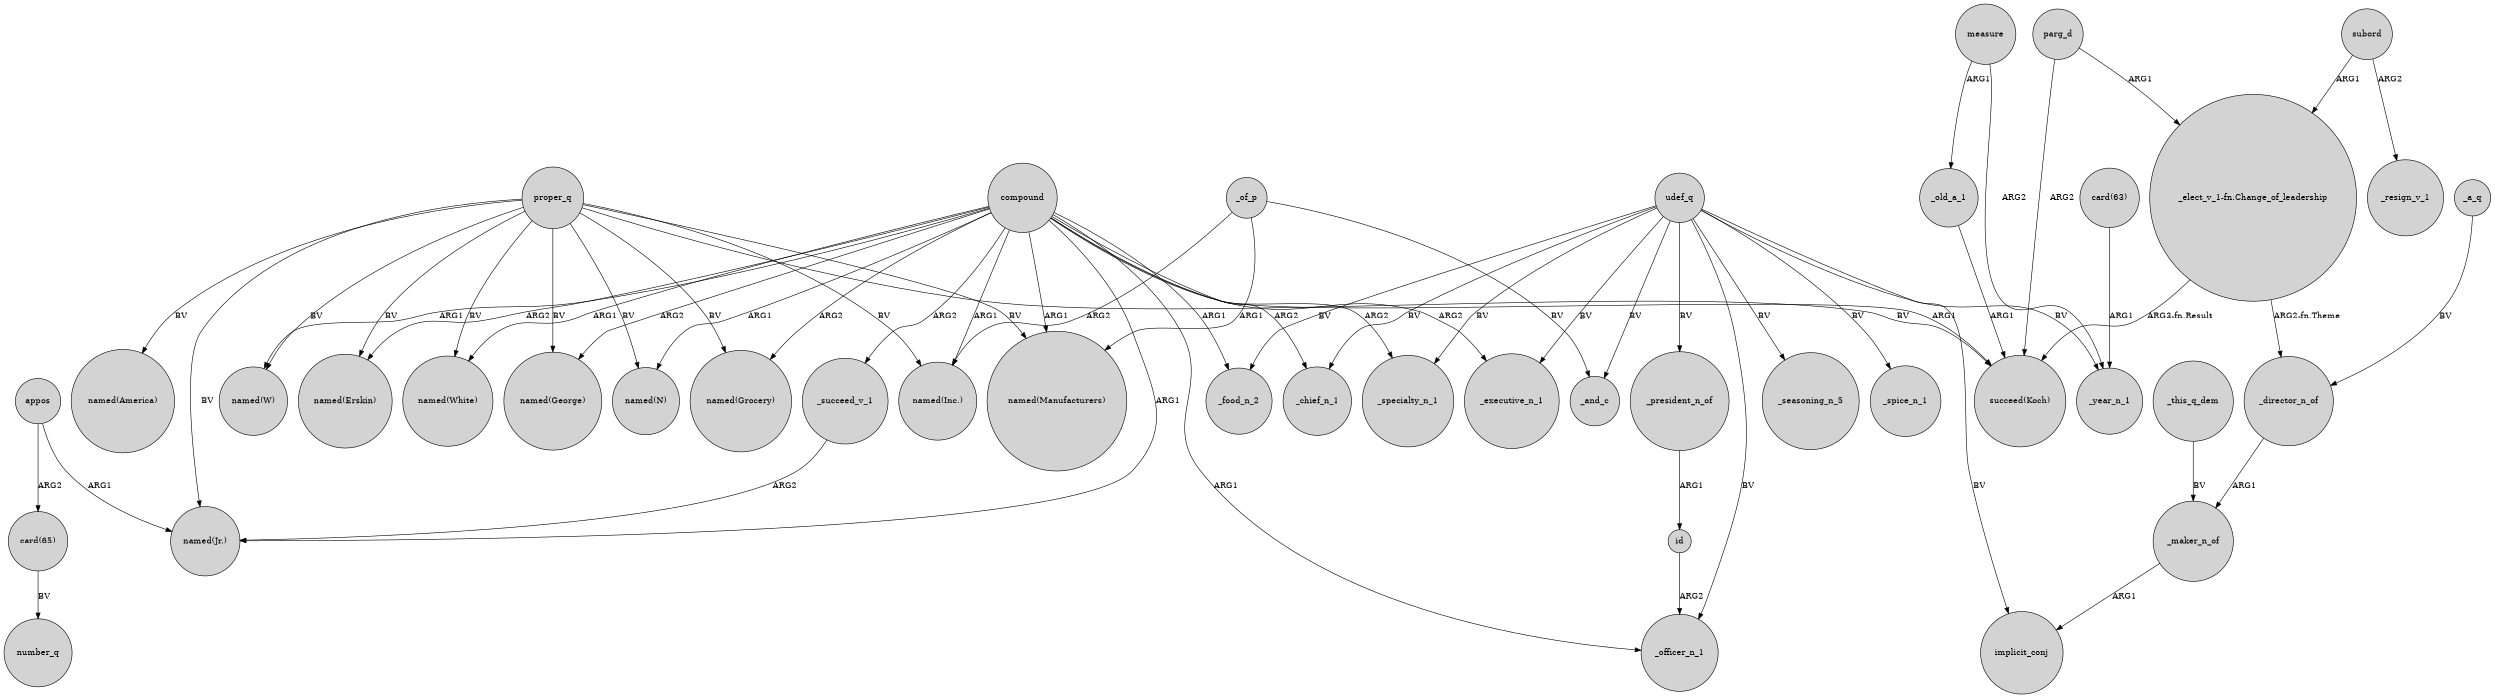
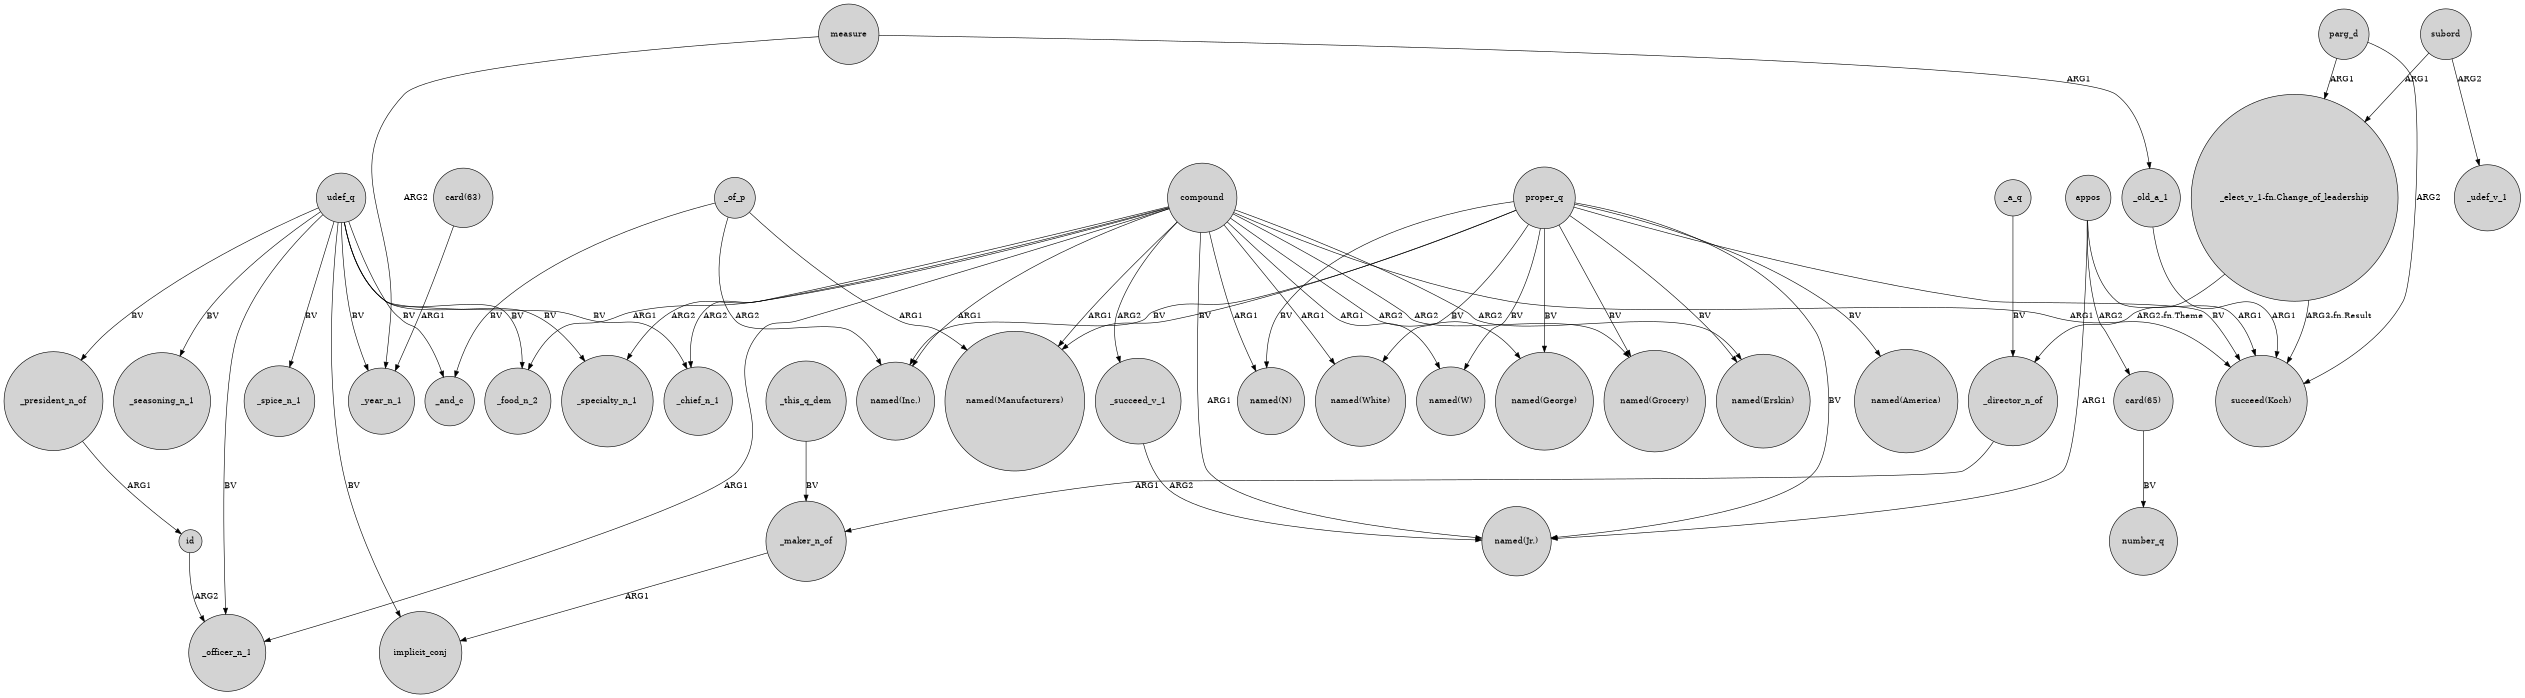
node "_resign_v_1": label "_resign_v_1" -> "_udef_v_1"
edge "appos" -> "succeed(Koch)": added, label "ARG1"
node "_executive_n_1": removed
node "_seasoning_n_5": label "_seasoning_n_5" -> "_seasoning_n_1"
